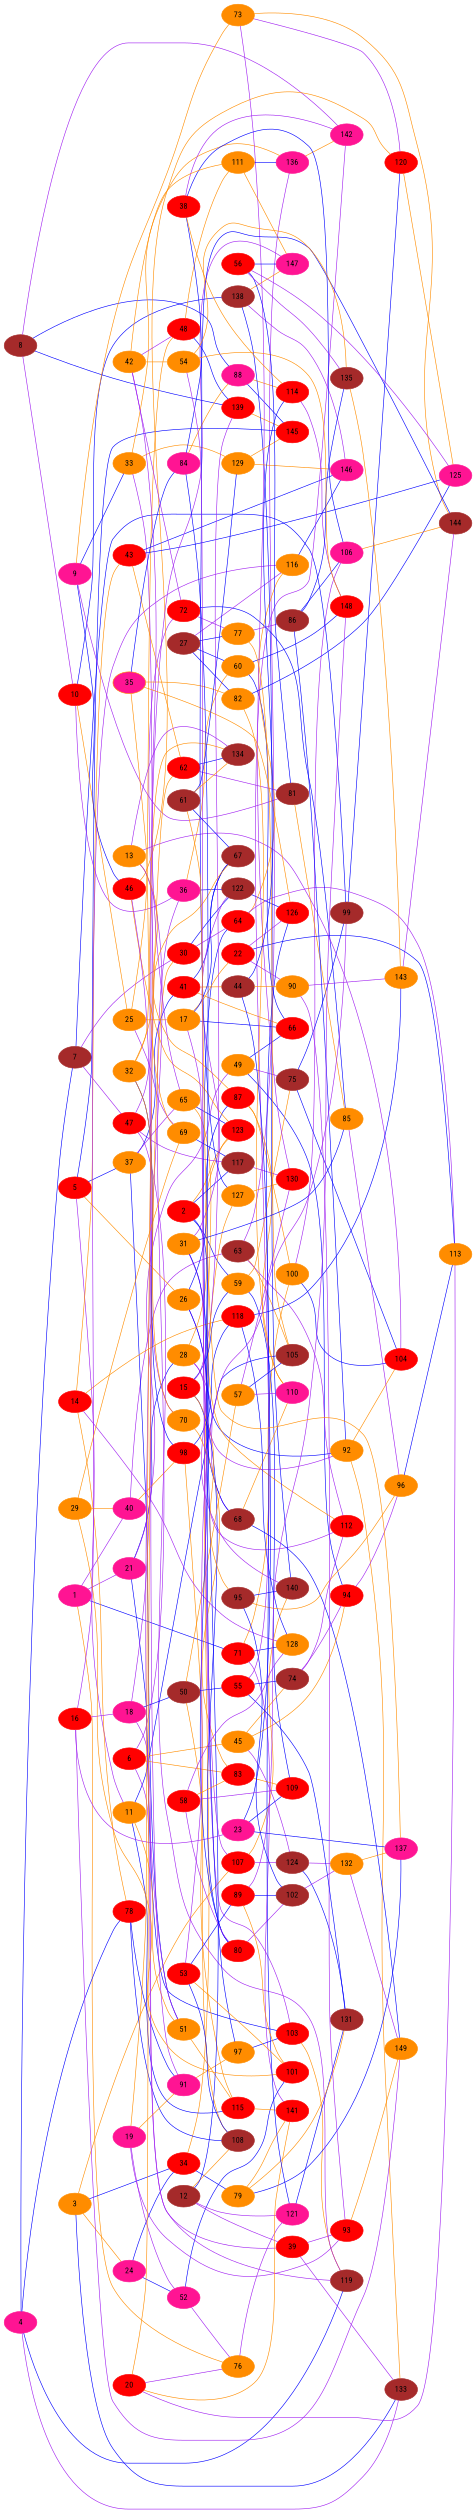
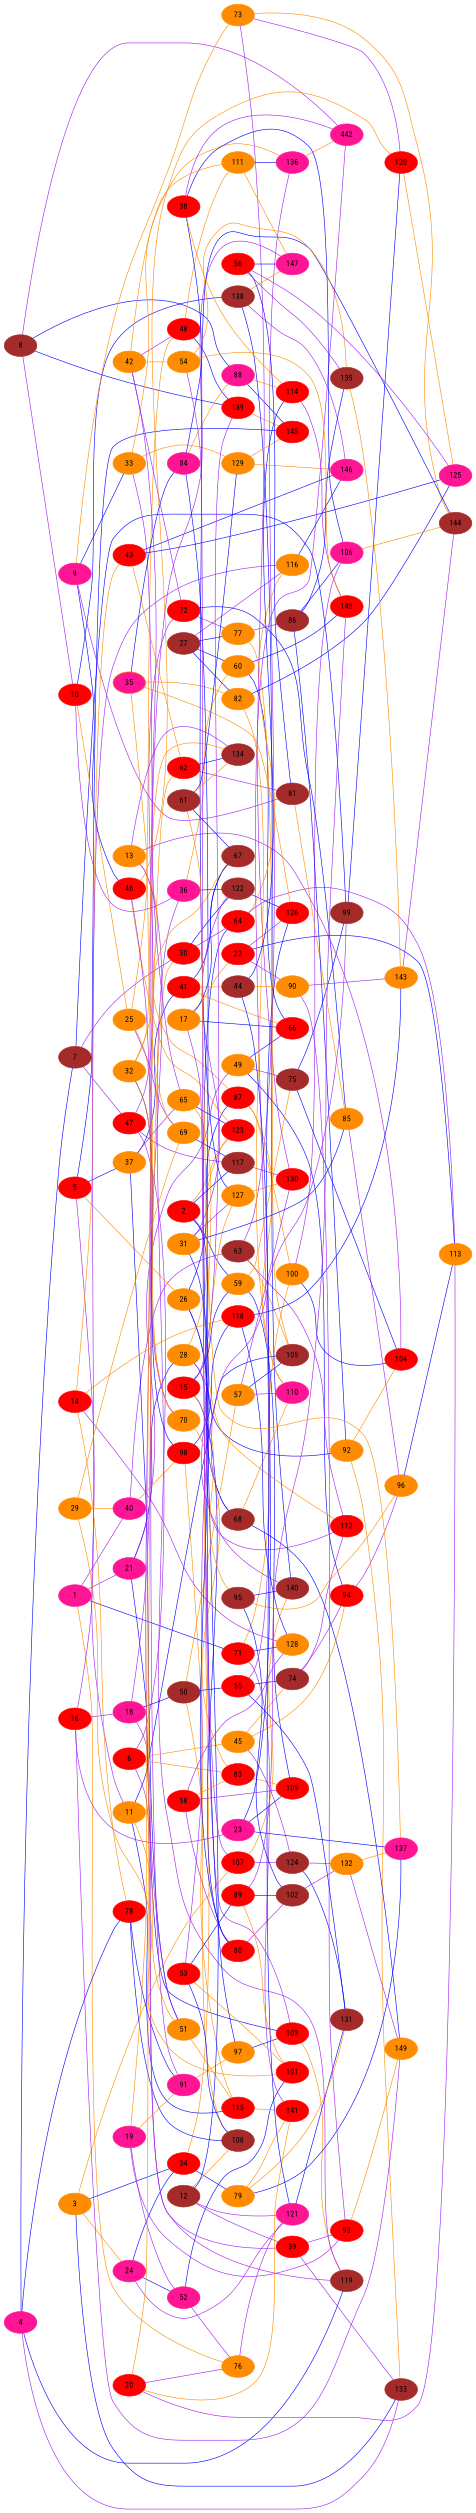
node "142": label "142" -> "442"
edge "25" -- "17": now "25" -- "70"
edge "31" -- "92": now "31" -- "127"
edge "121" -- "24": added
